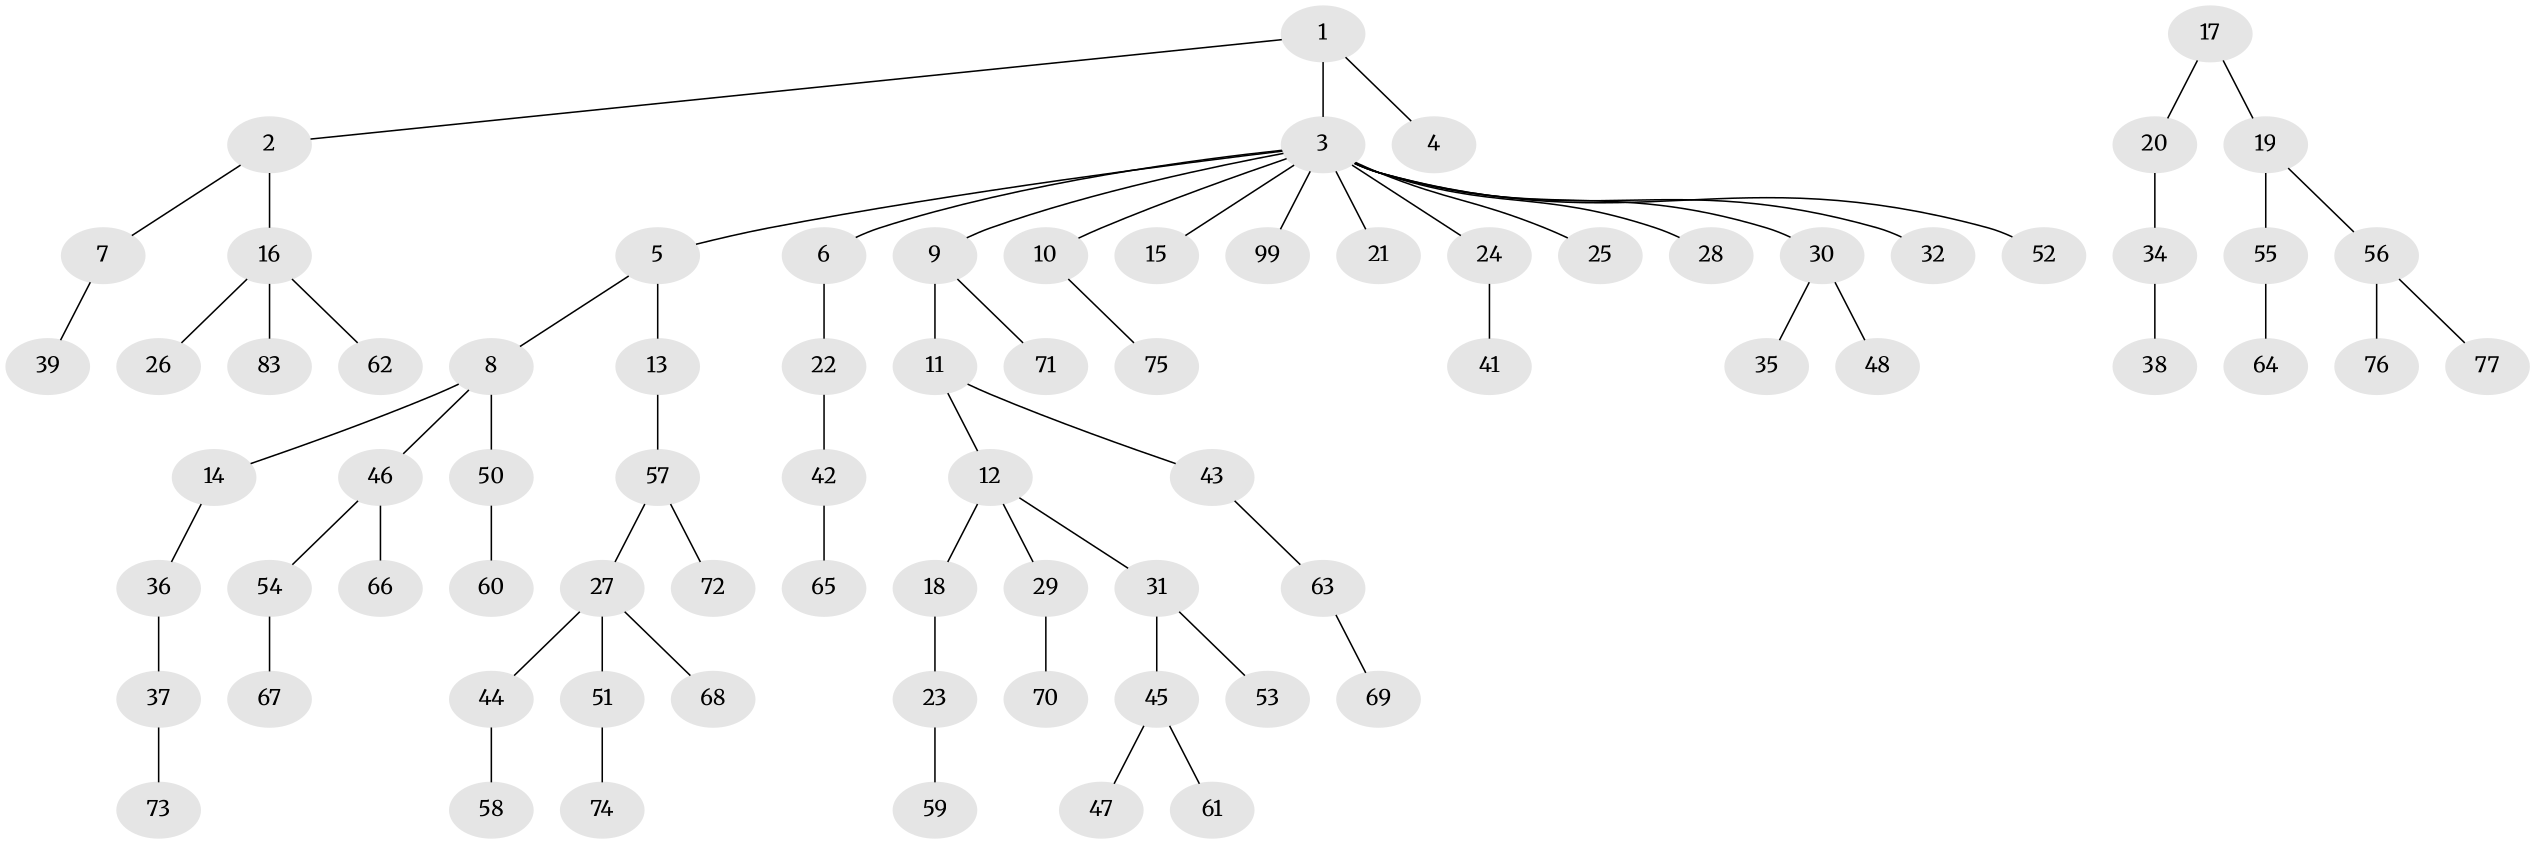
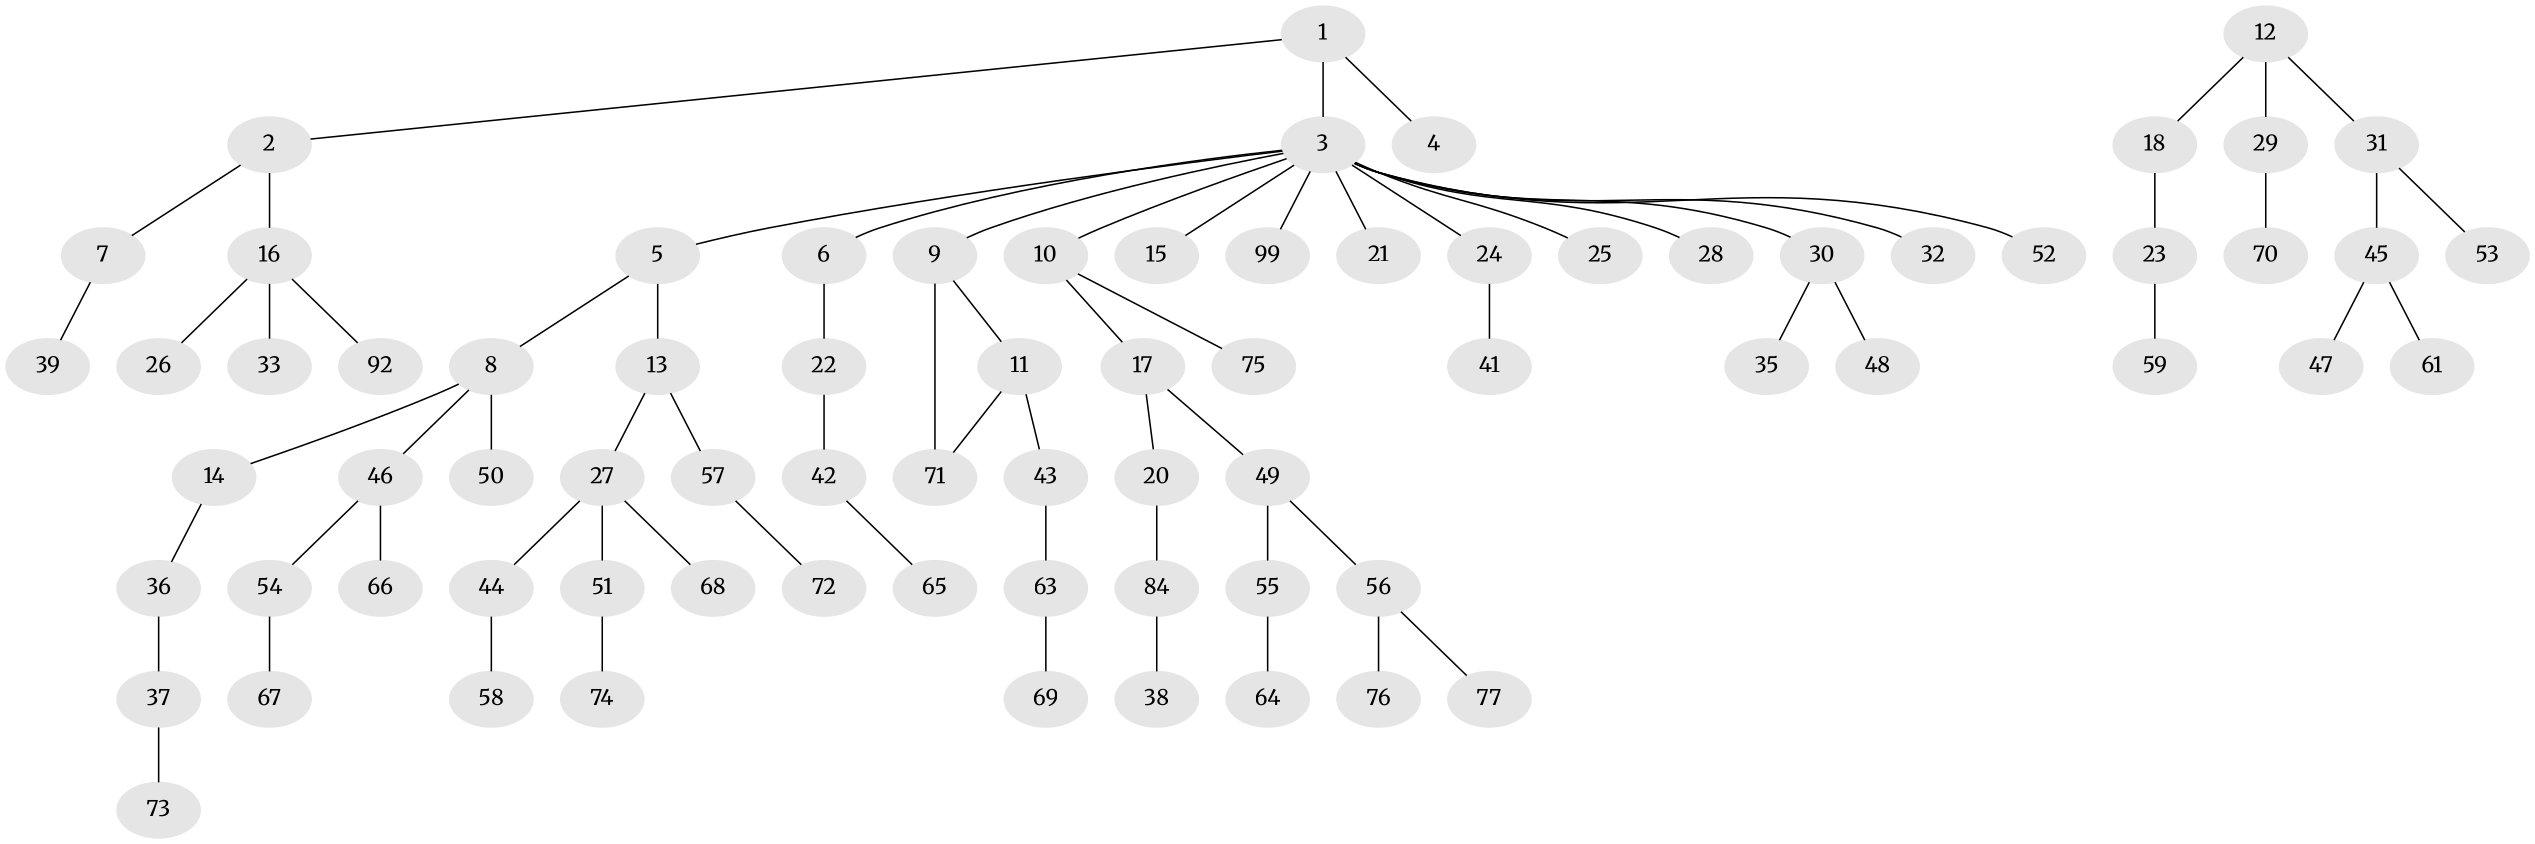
node "19": label "19" -> "49"
node "34": label "34" -> "84"
edge "10" -- "17": added
node "83": label "83" -> "33"
node "62": label "62" -> "92"
edge "11" -- "12": now "11" -- "71"
edge "57" -- "27": now "13" -- "27"
node "60": removed
